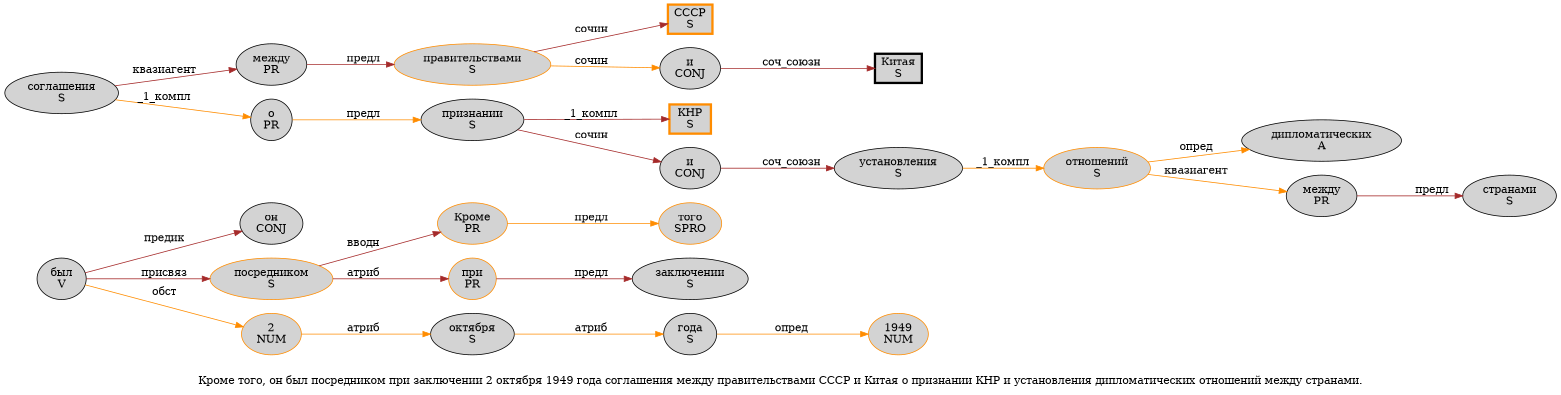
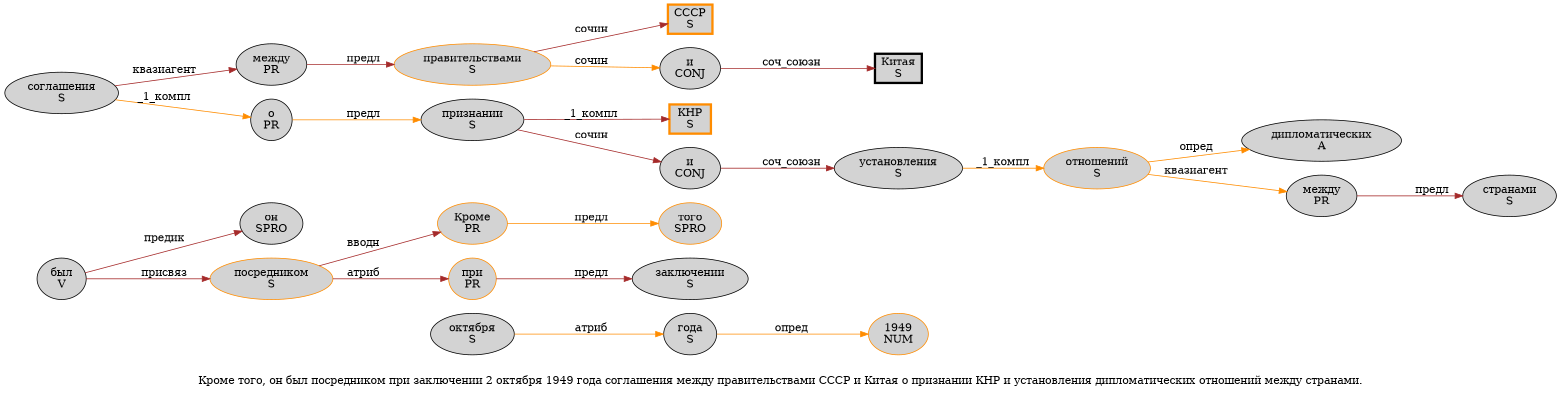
node "он CONJ": label "он CONJ" -> "он SPRO"
node "2 NUM": removed
